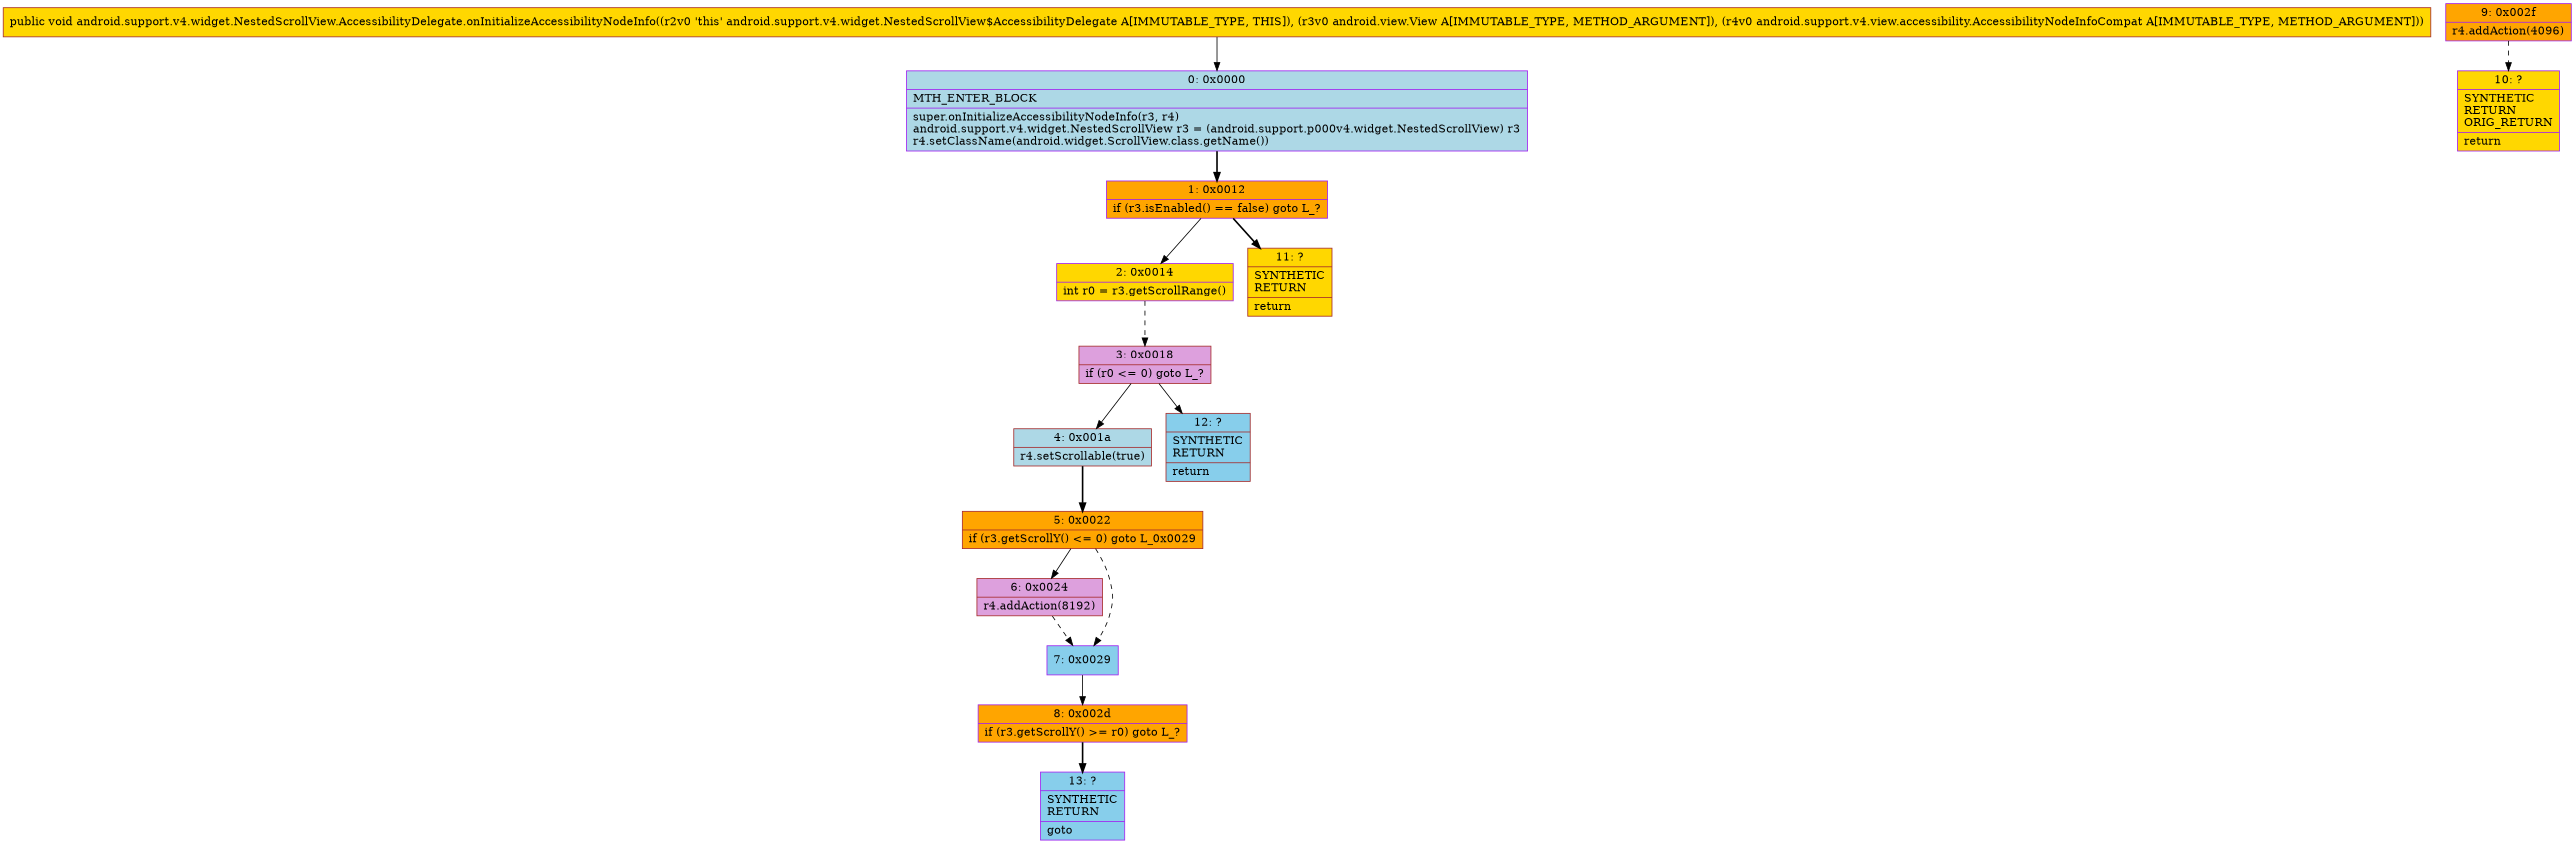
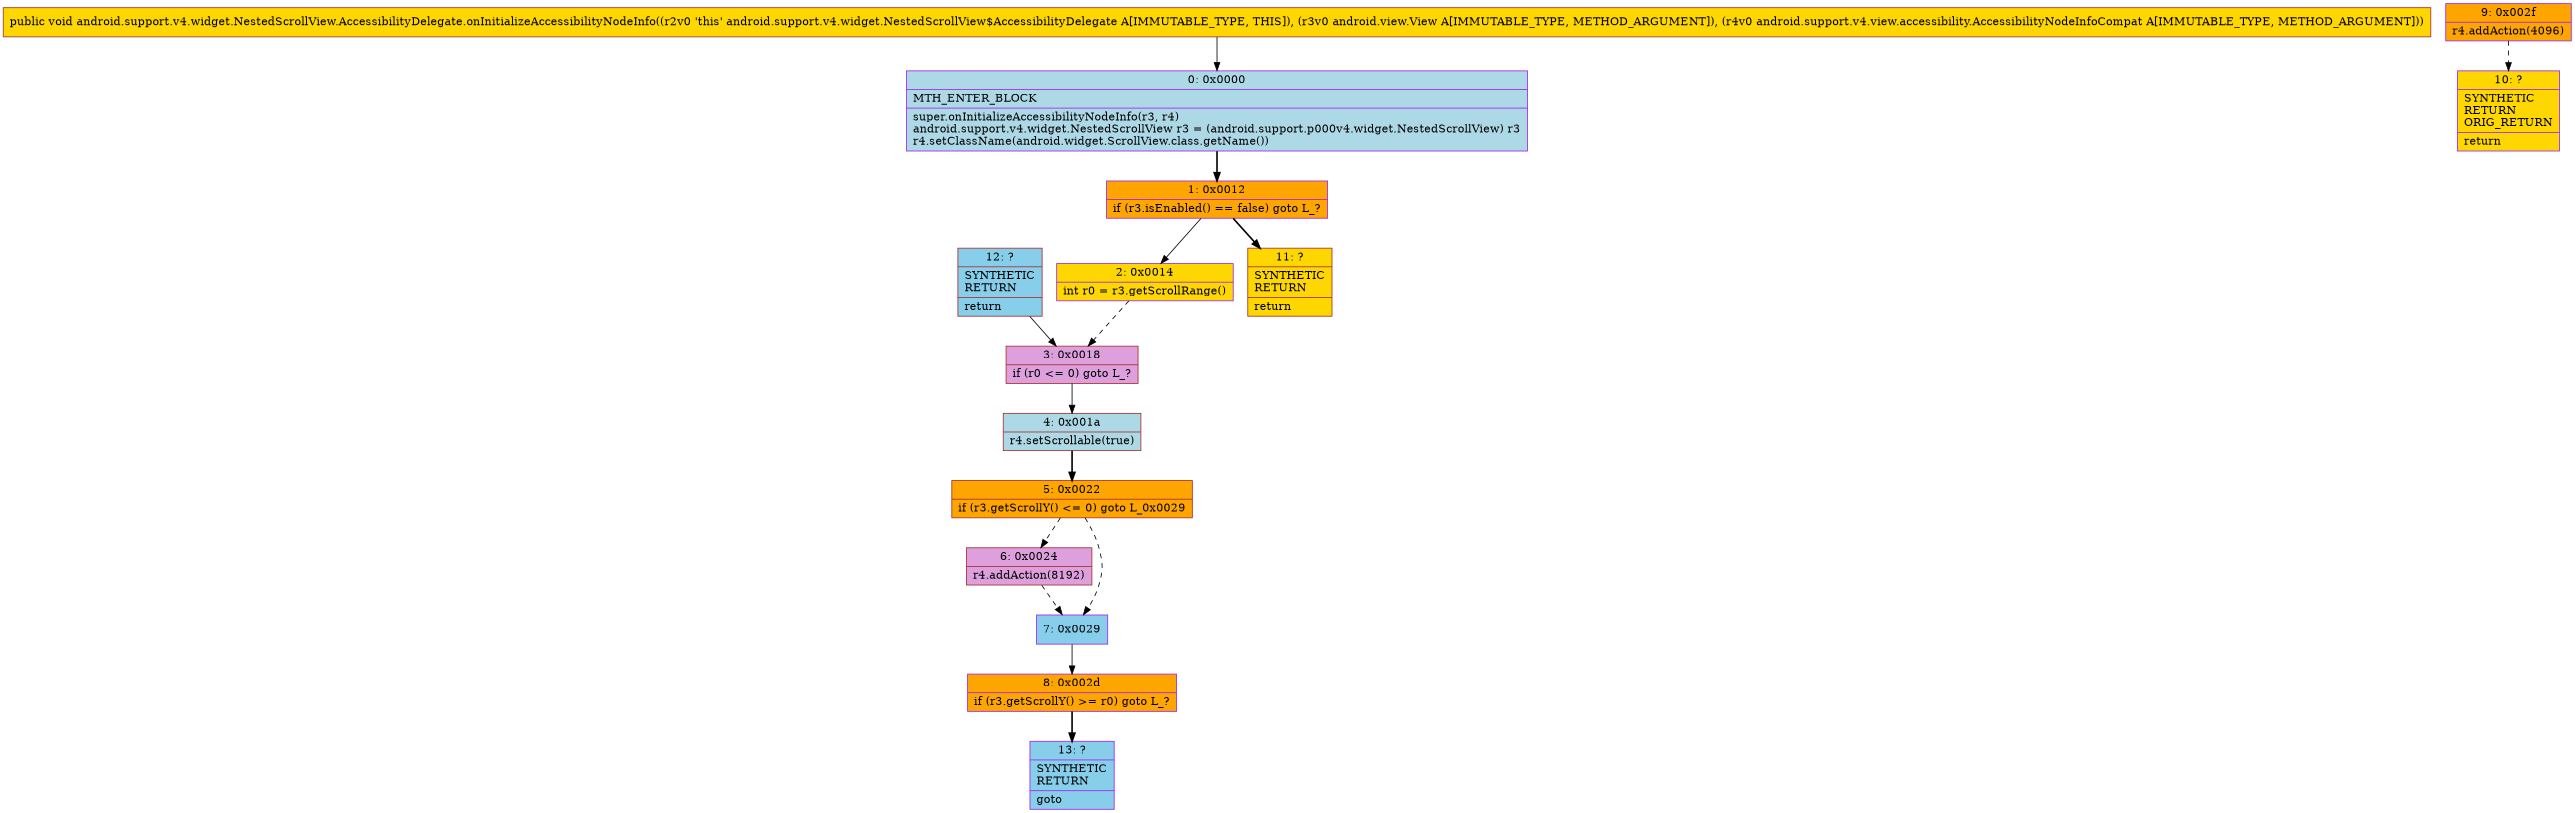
edge "3: 0x0018" -> "12: ?": reversed
edge "5: 0x0022" -> "6: 0x0024": style solid -> dashed
